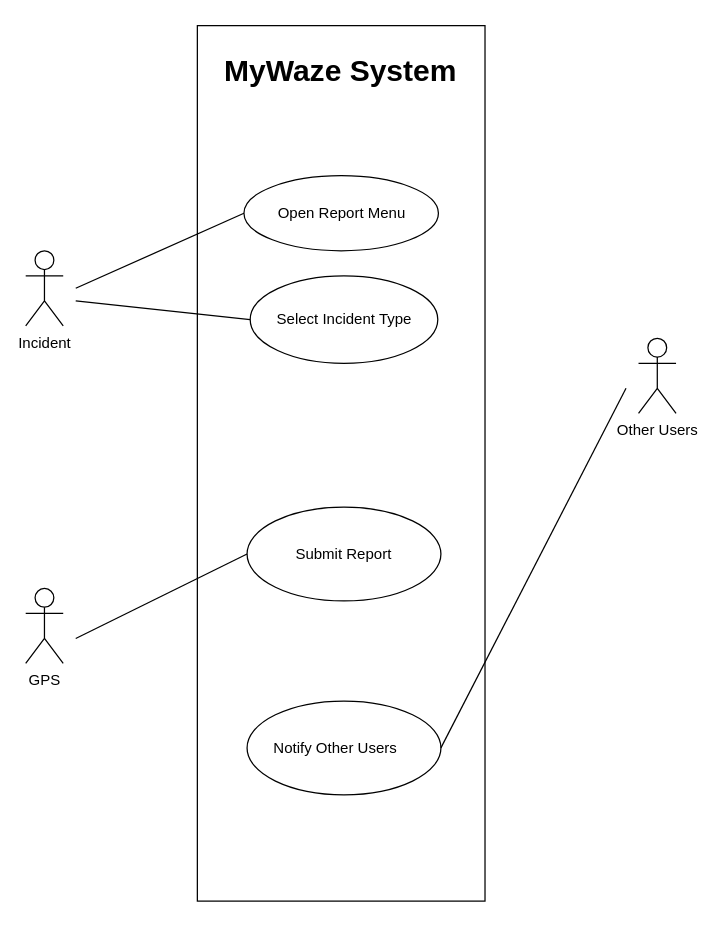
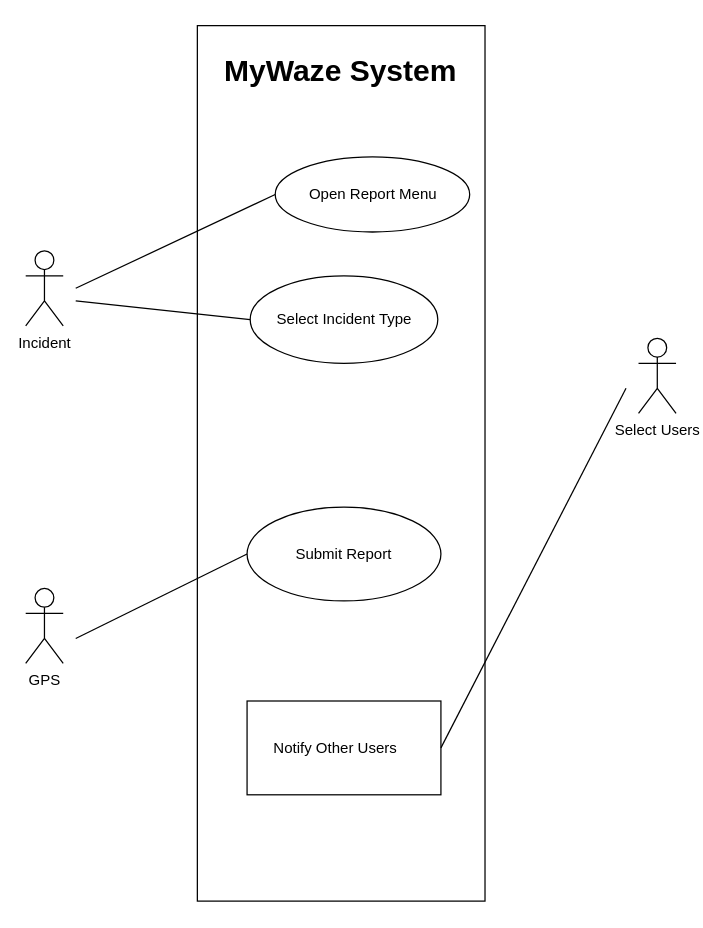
node "Open Report Menu": moved (341, 213) -> (372, 194)
node "Other Users": label "Other Users" -> "Select Users"
node "Notify Other Users": shape ellipse -> rectangle
